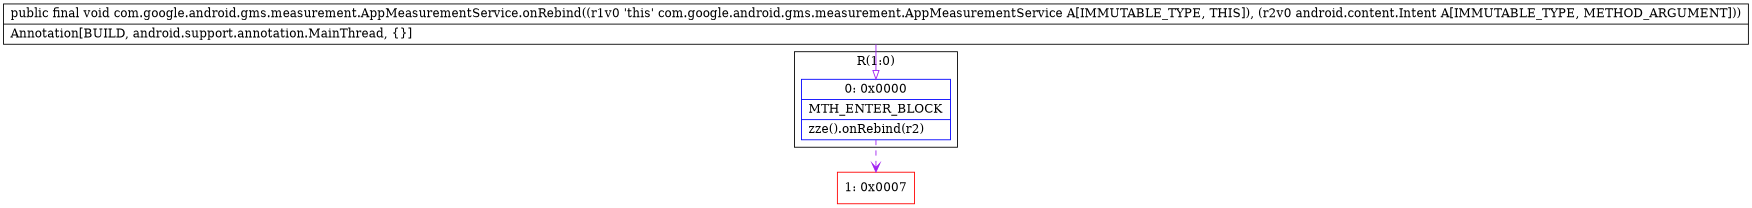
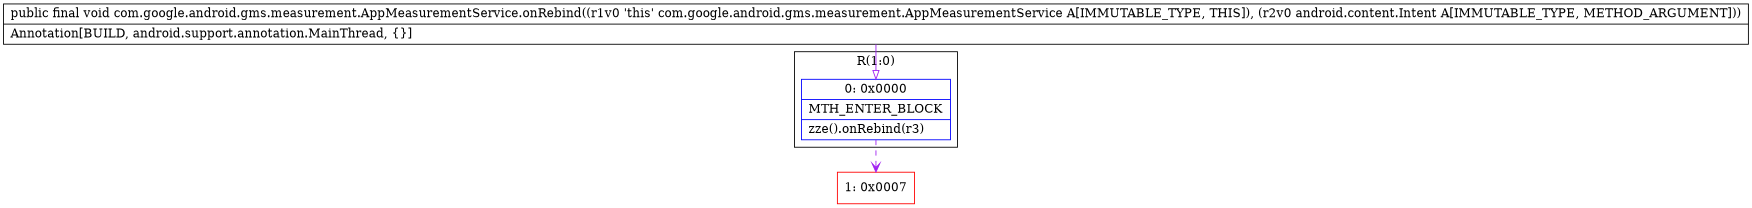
node "0: 0x0000": text "zze().onRebind(r2)" -> "zze().onRebind(r3)"
